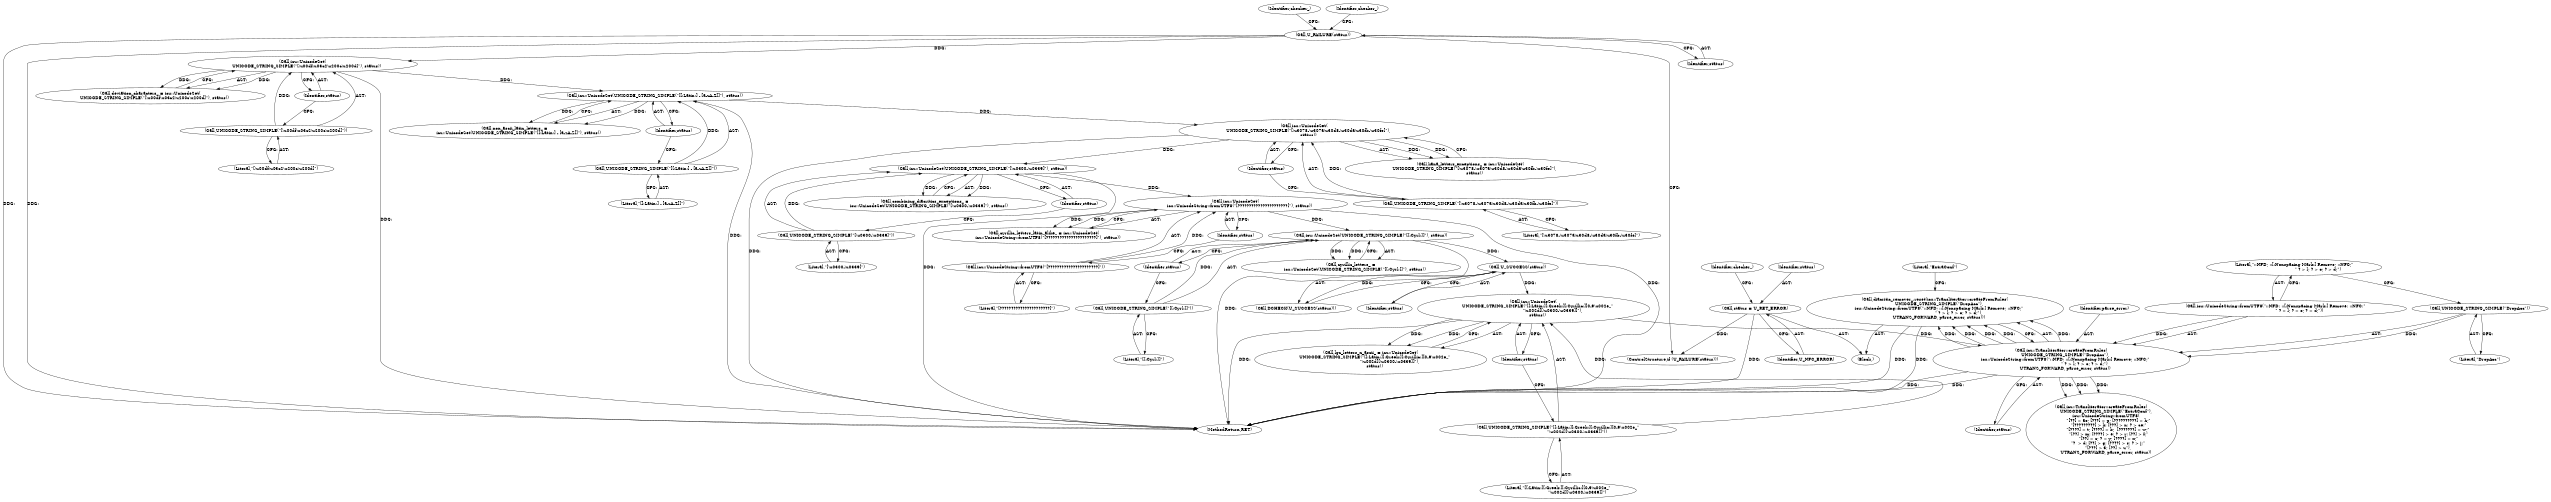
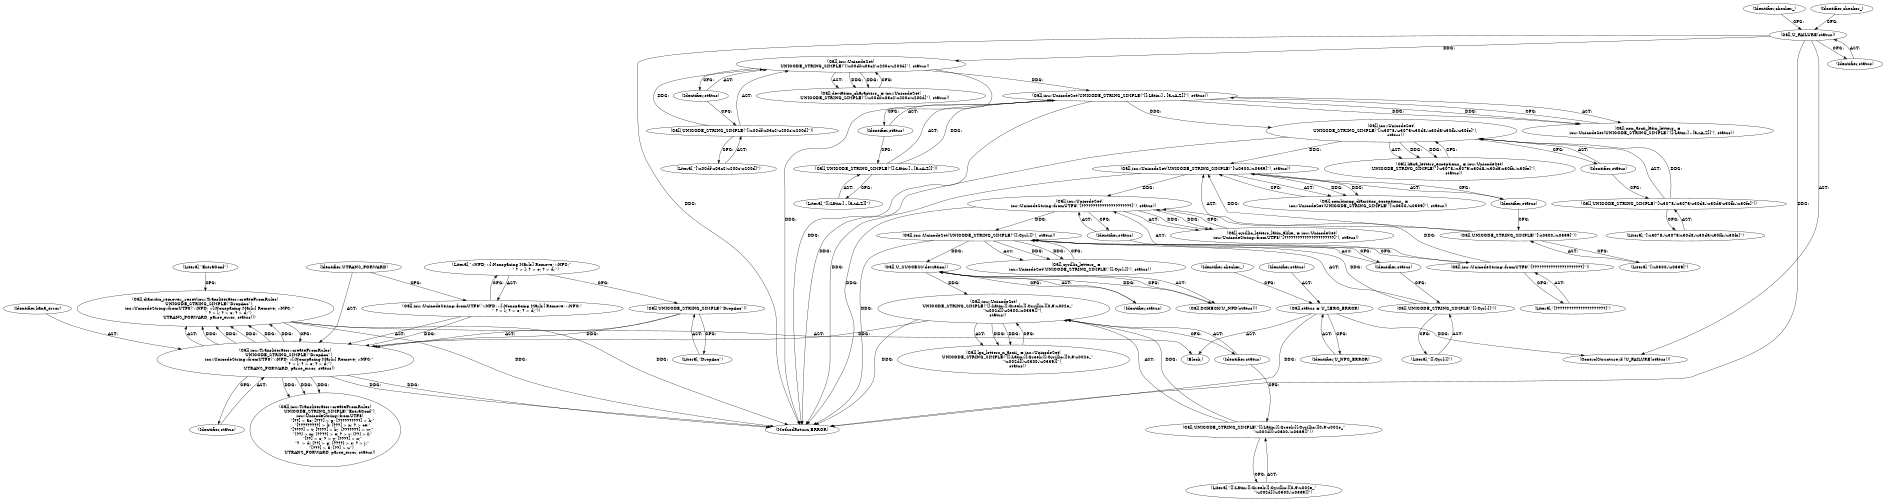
edge "(Call,U_FAILURE(status))" -> "(ControlStructure,if (U_FAILURE(status)))": label "CFG: " -> "AST: "
node "(Identifier,UTRANS_FORWARD)": added
node "(Call,U_SUCCESS(status))": label "(Call,U_SUCCESS(status))" -> "(Call,U_SUCCESS(deviation))"
node "(Call,DCHECK(U_SUCCESS(status)))": label "(Call,DCHECK(U_SUCCESS(status)))" -> "(Call,DCHECK(U_NFD(status)))"
node "(Call,status = U_RET_ERROR)": label "(Call,status = U_RET_ERROR)" -> "(Call,status = U_ZERO_ERROR)"
node "(Identifier,parse_error)": label "(Identifier,parse_error)" -> "(Identifier,kana_error)"
node "(MethodReturn,RET)": label "(MethodReturn,RET)" -> "(MethodReturn,ERROR)"
